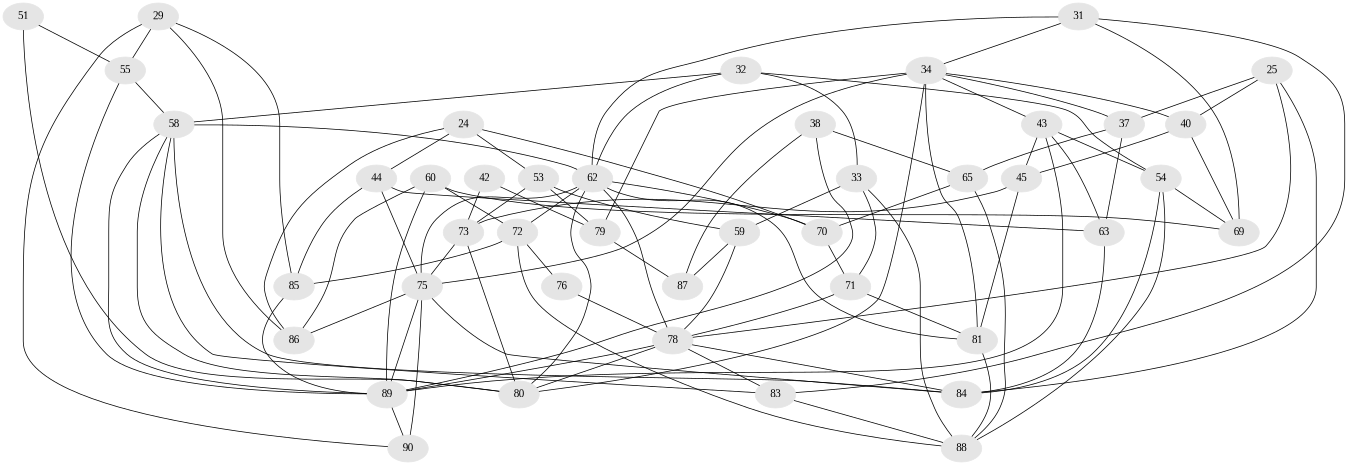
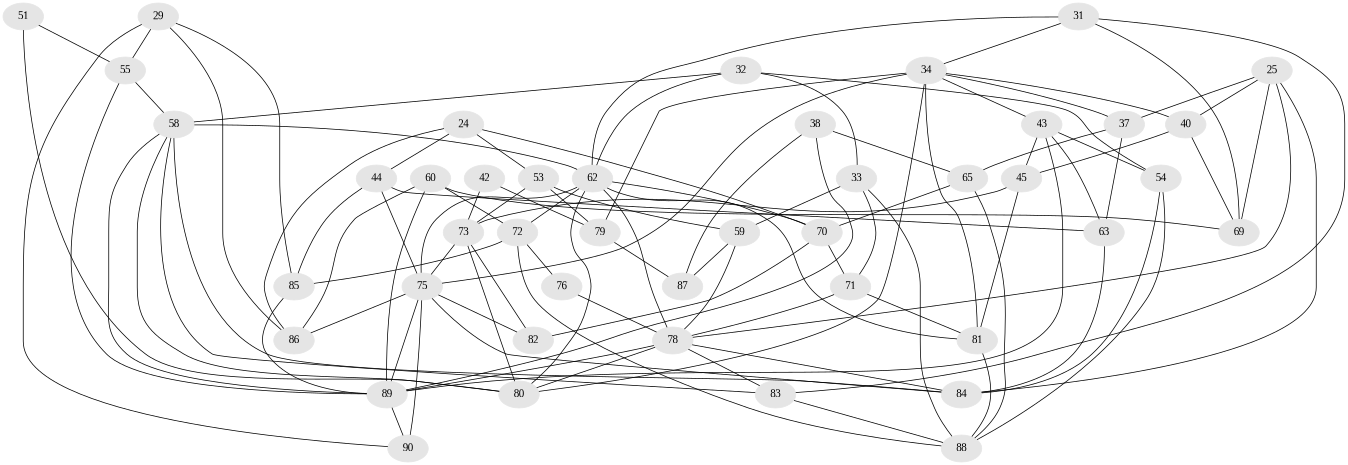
edge "54" -- "69": now "25" -- "69"
node "82": added
